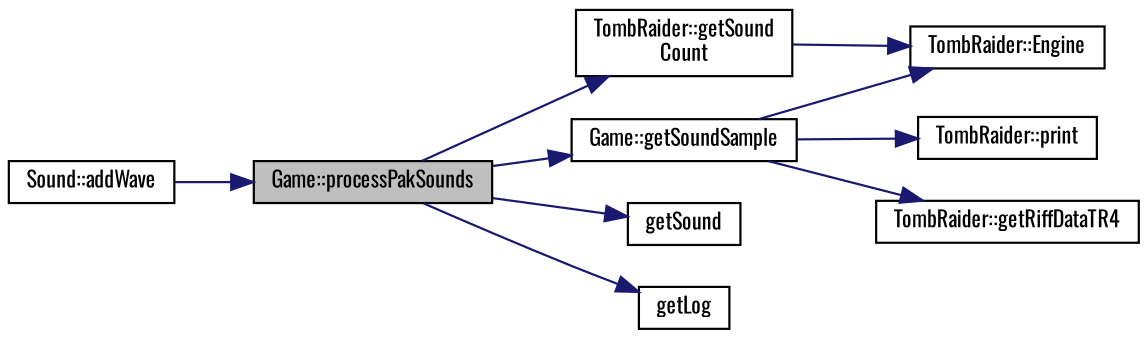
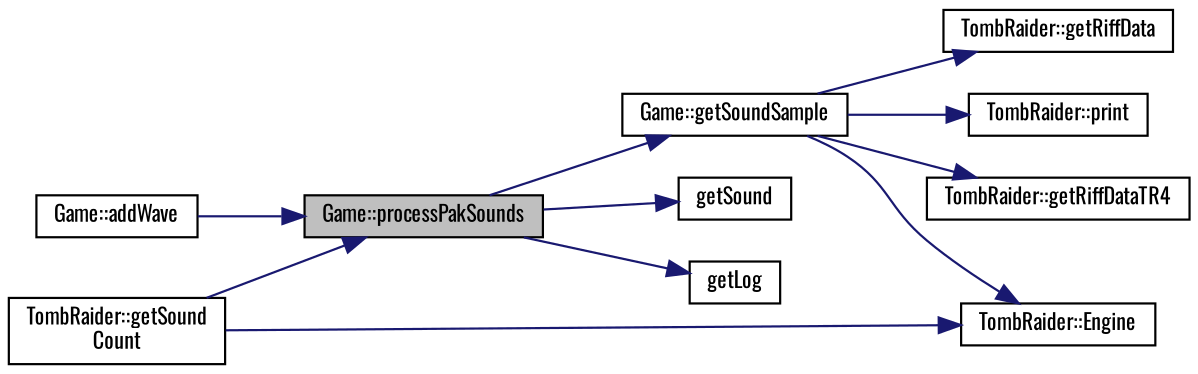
node "TombRaider::getRiffData": added
edge "Game::processPakSounds" -> "TombRaider::getSound Count": reversed
node "Sound::addWave": label "Sound::addWave" -> "Game::addWave"
